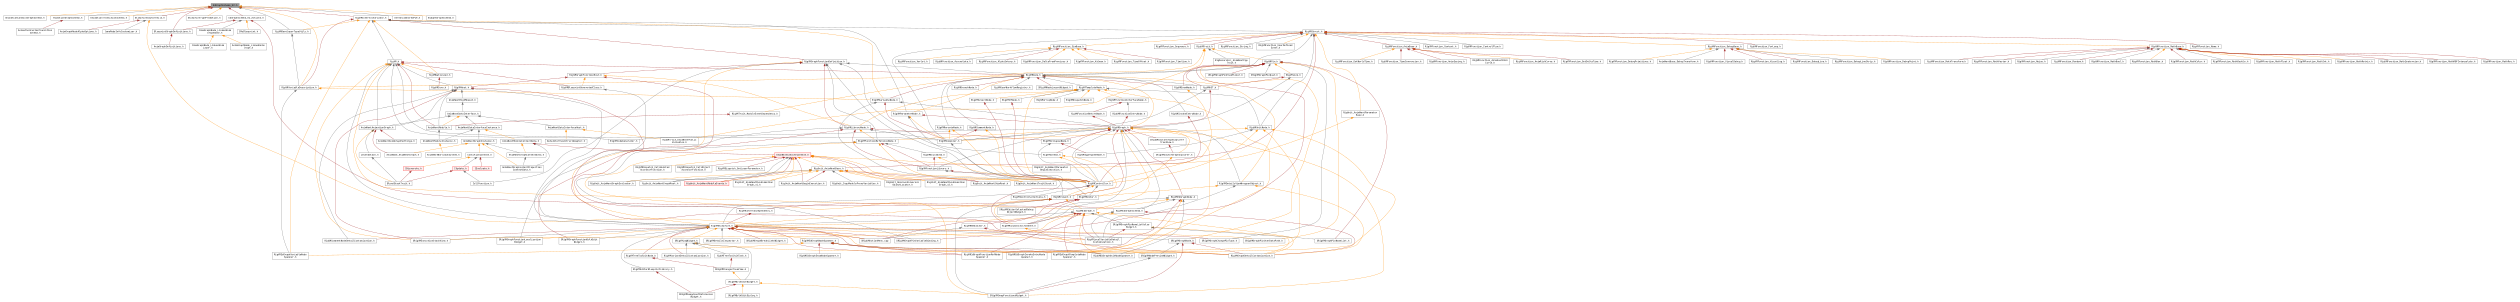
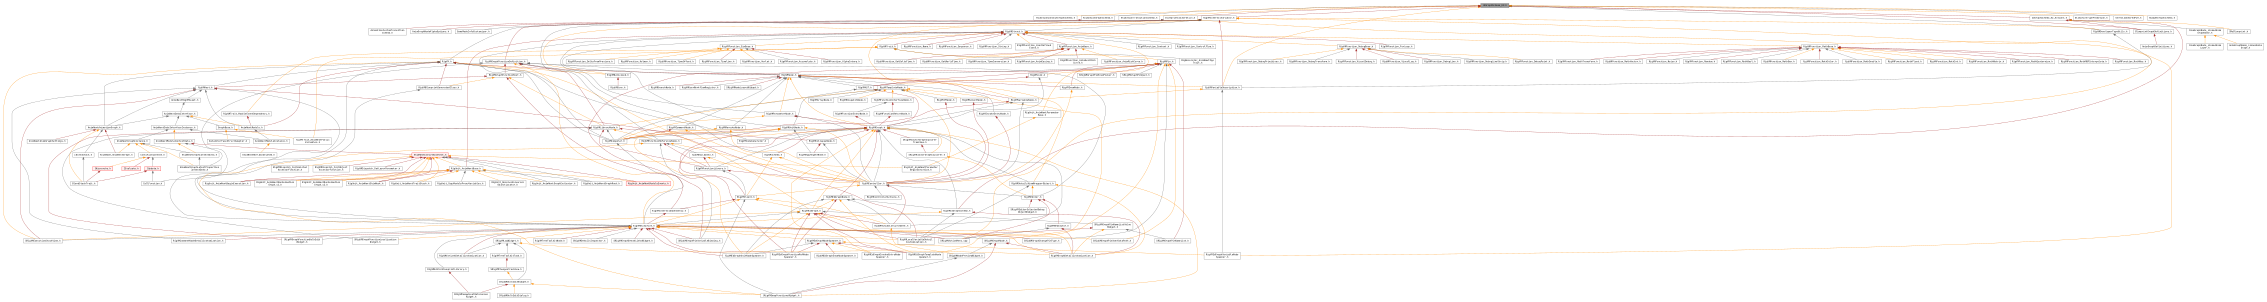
node "AnimNextBase_DebugTransform.h": label "AnimNextBase_DebugTransform.h" -> "RigVMFunction_DebugTransform.h"
node "AnimNextDataInterfaceHost.h": label "AnimNextDataInterfaceHost.h" -> "GraphBase.h"
edge "RigVMEdGraphFunctionRefNode Spawner.h" -> "RigVMUnitNode.h": color darkorange -> brown
edge "SRigVMChangesTreeView.h" -> "RigVMTreeToolkitNode.h": removed
